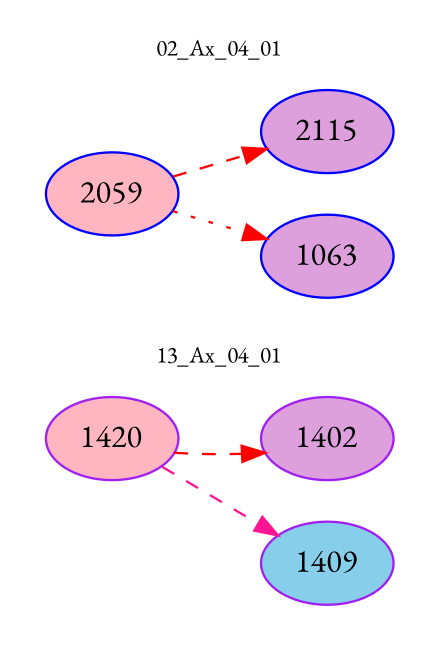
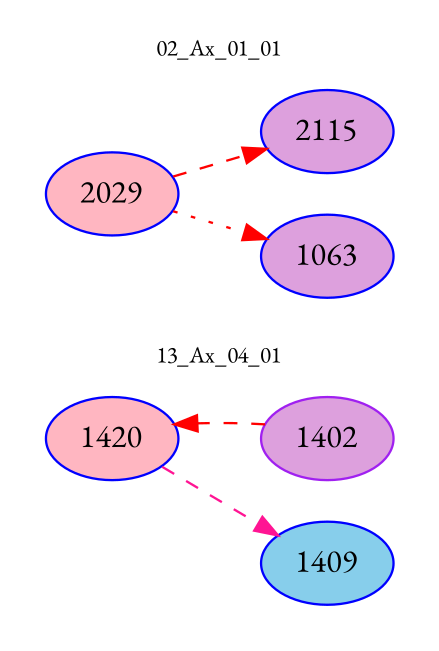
cluster "02_Ax_04_01": label "02_Ax_04_01" -> "02_Ax_01_01"
node "2059": label "2059" -> "2029"
node "1420": color purple -> blue
edge "1420" -> "1402": reversed
node "1409": color purple -> blue
